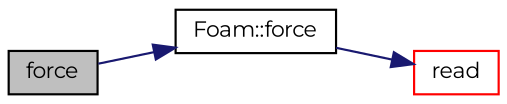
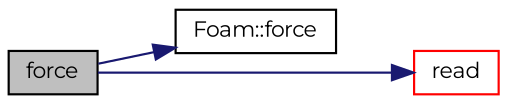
edge "Foam::force" -> "read": now "force" -> "read"
